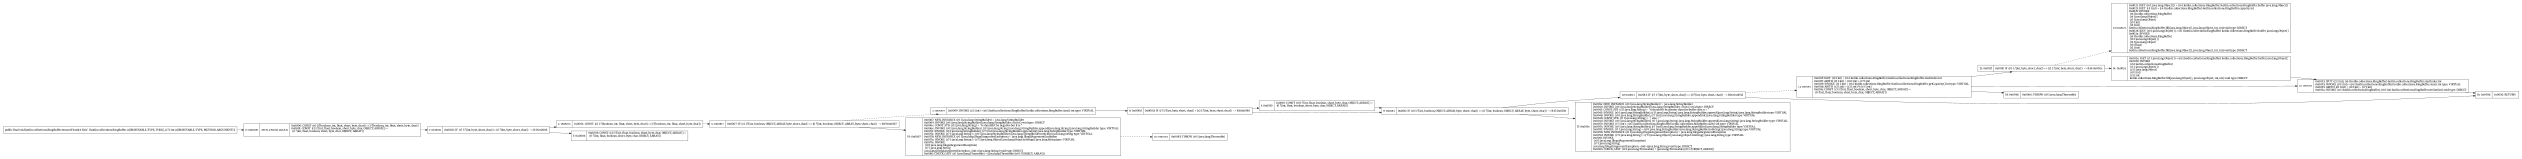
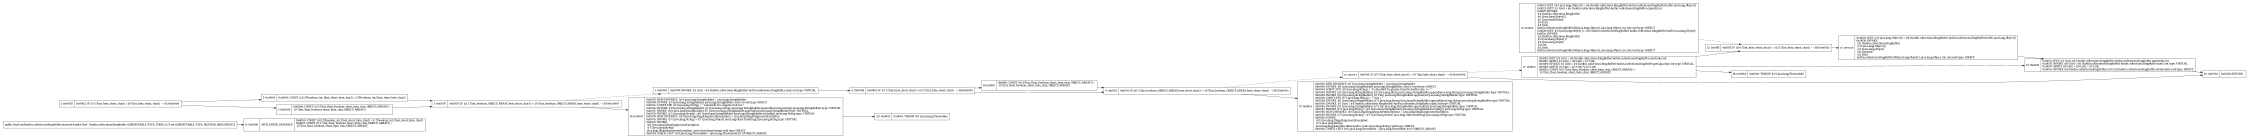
node "13: 0x0021": text "(r1 I:float)" -> "(r1 I:int)"
edge "12: 0x001f" -> "13: 0x0021": reversed
node "14: 0x002e": text "(r0 I:int)" -> "(r0 I:greater)"
edge "9: 0x0011" -> "10: 0x0013": style solid -> dashed
edge "3: 0x0006" -> "4: 0x0007": added
node "0: 0x0000": text "MTH_ENTER_BLOCK" -> "MTH_ENTER_INSTANCE"
edge "0: 0x0000" -> "1: 0x0002": removed
edge "19: 0x0067" -> "20: 0x0083": style dashed -> solid
